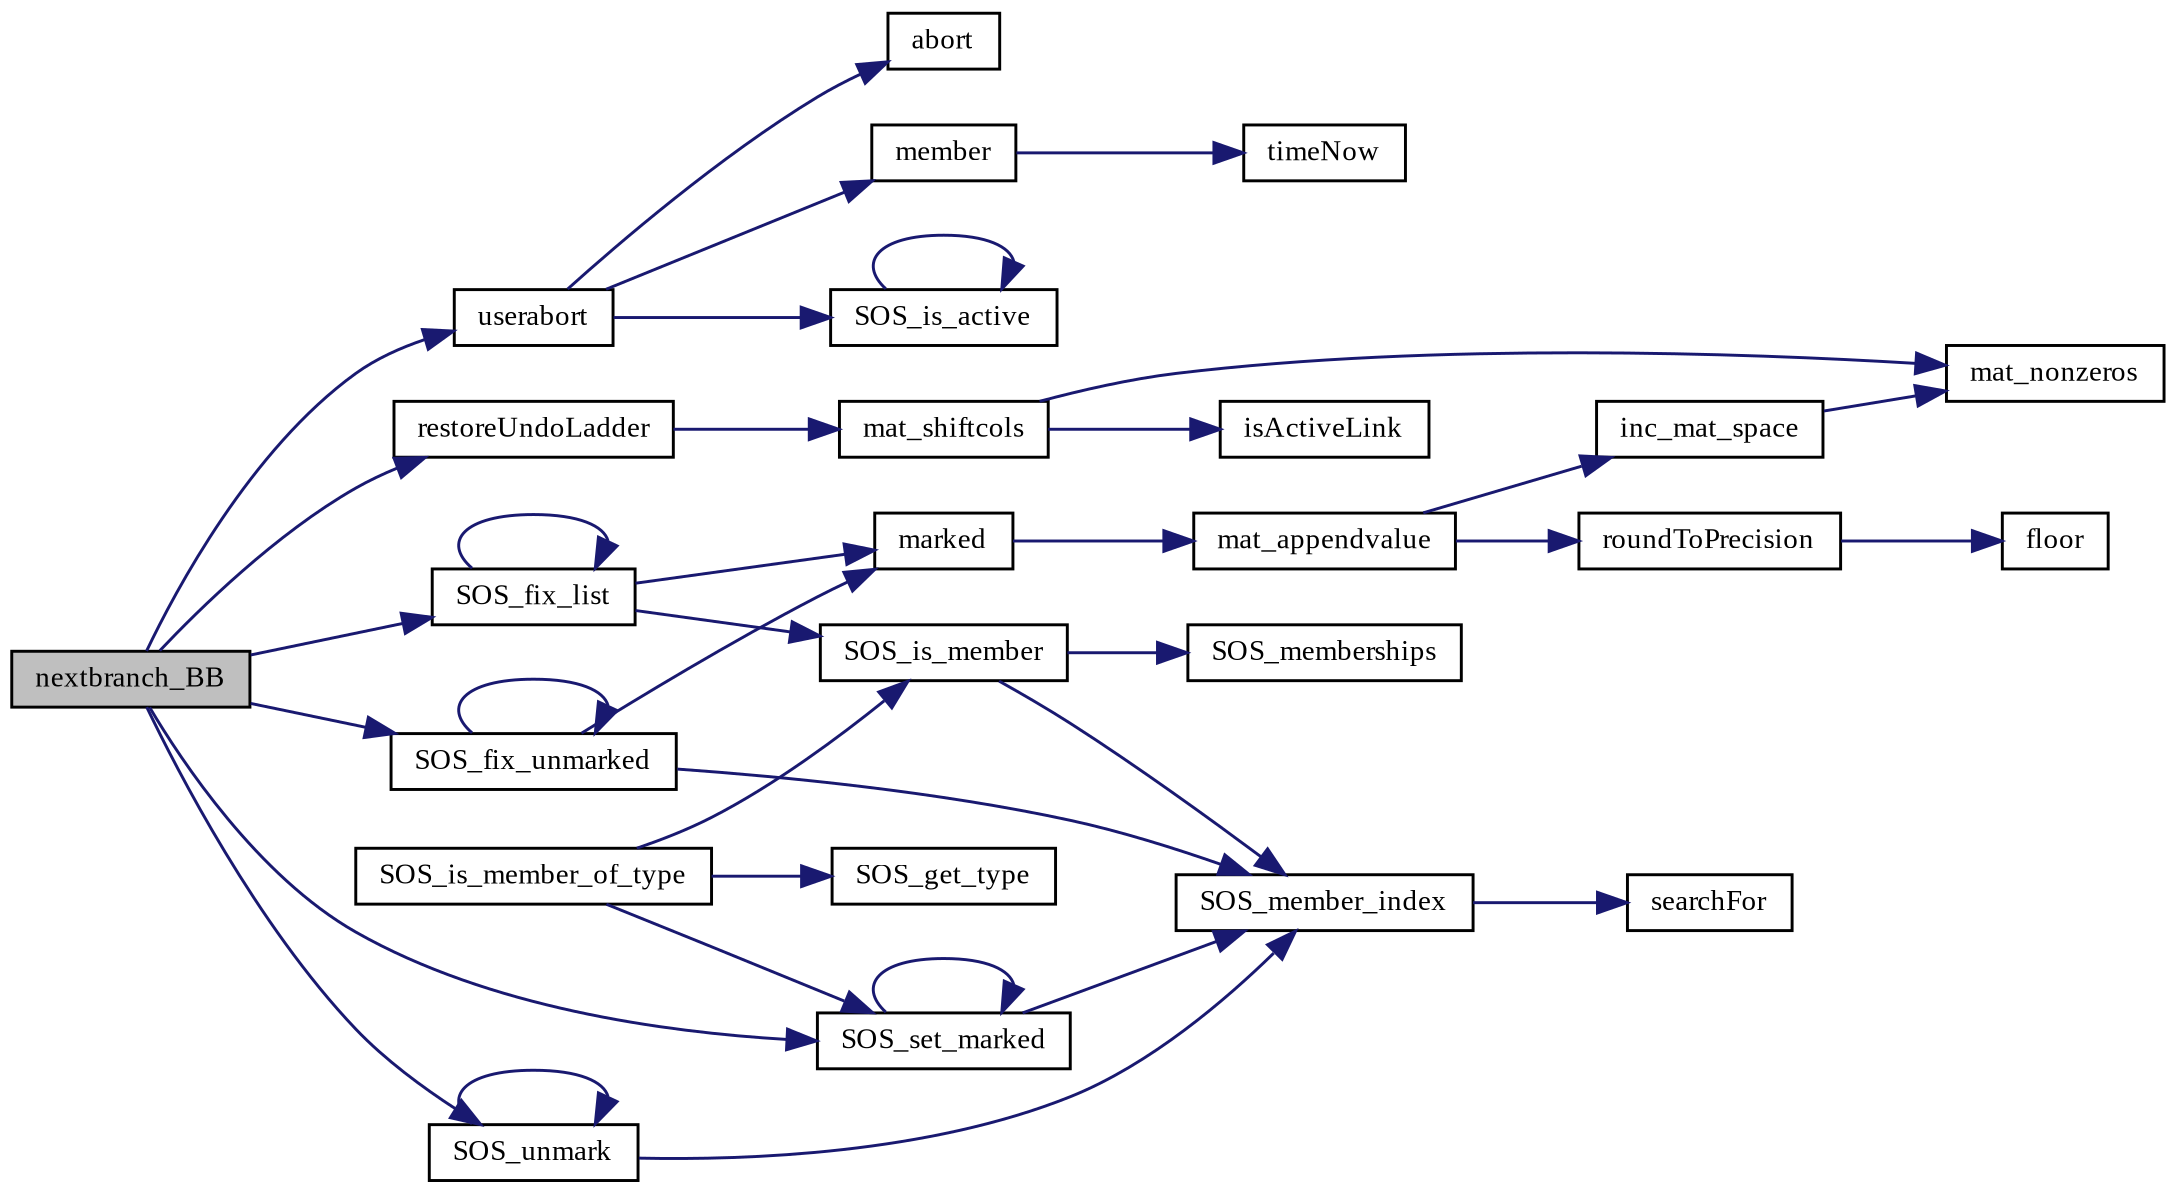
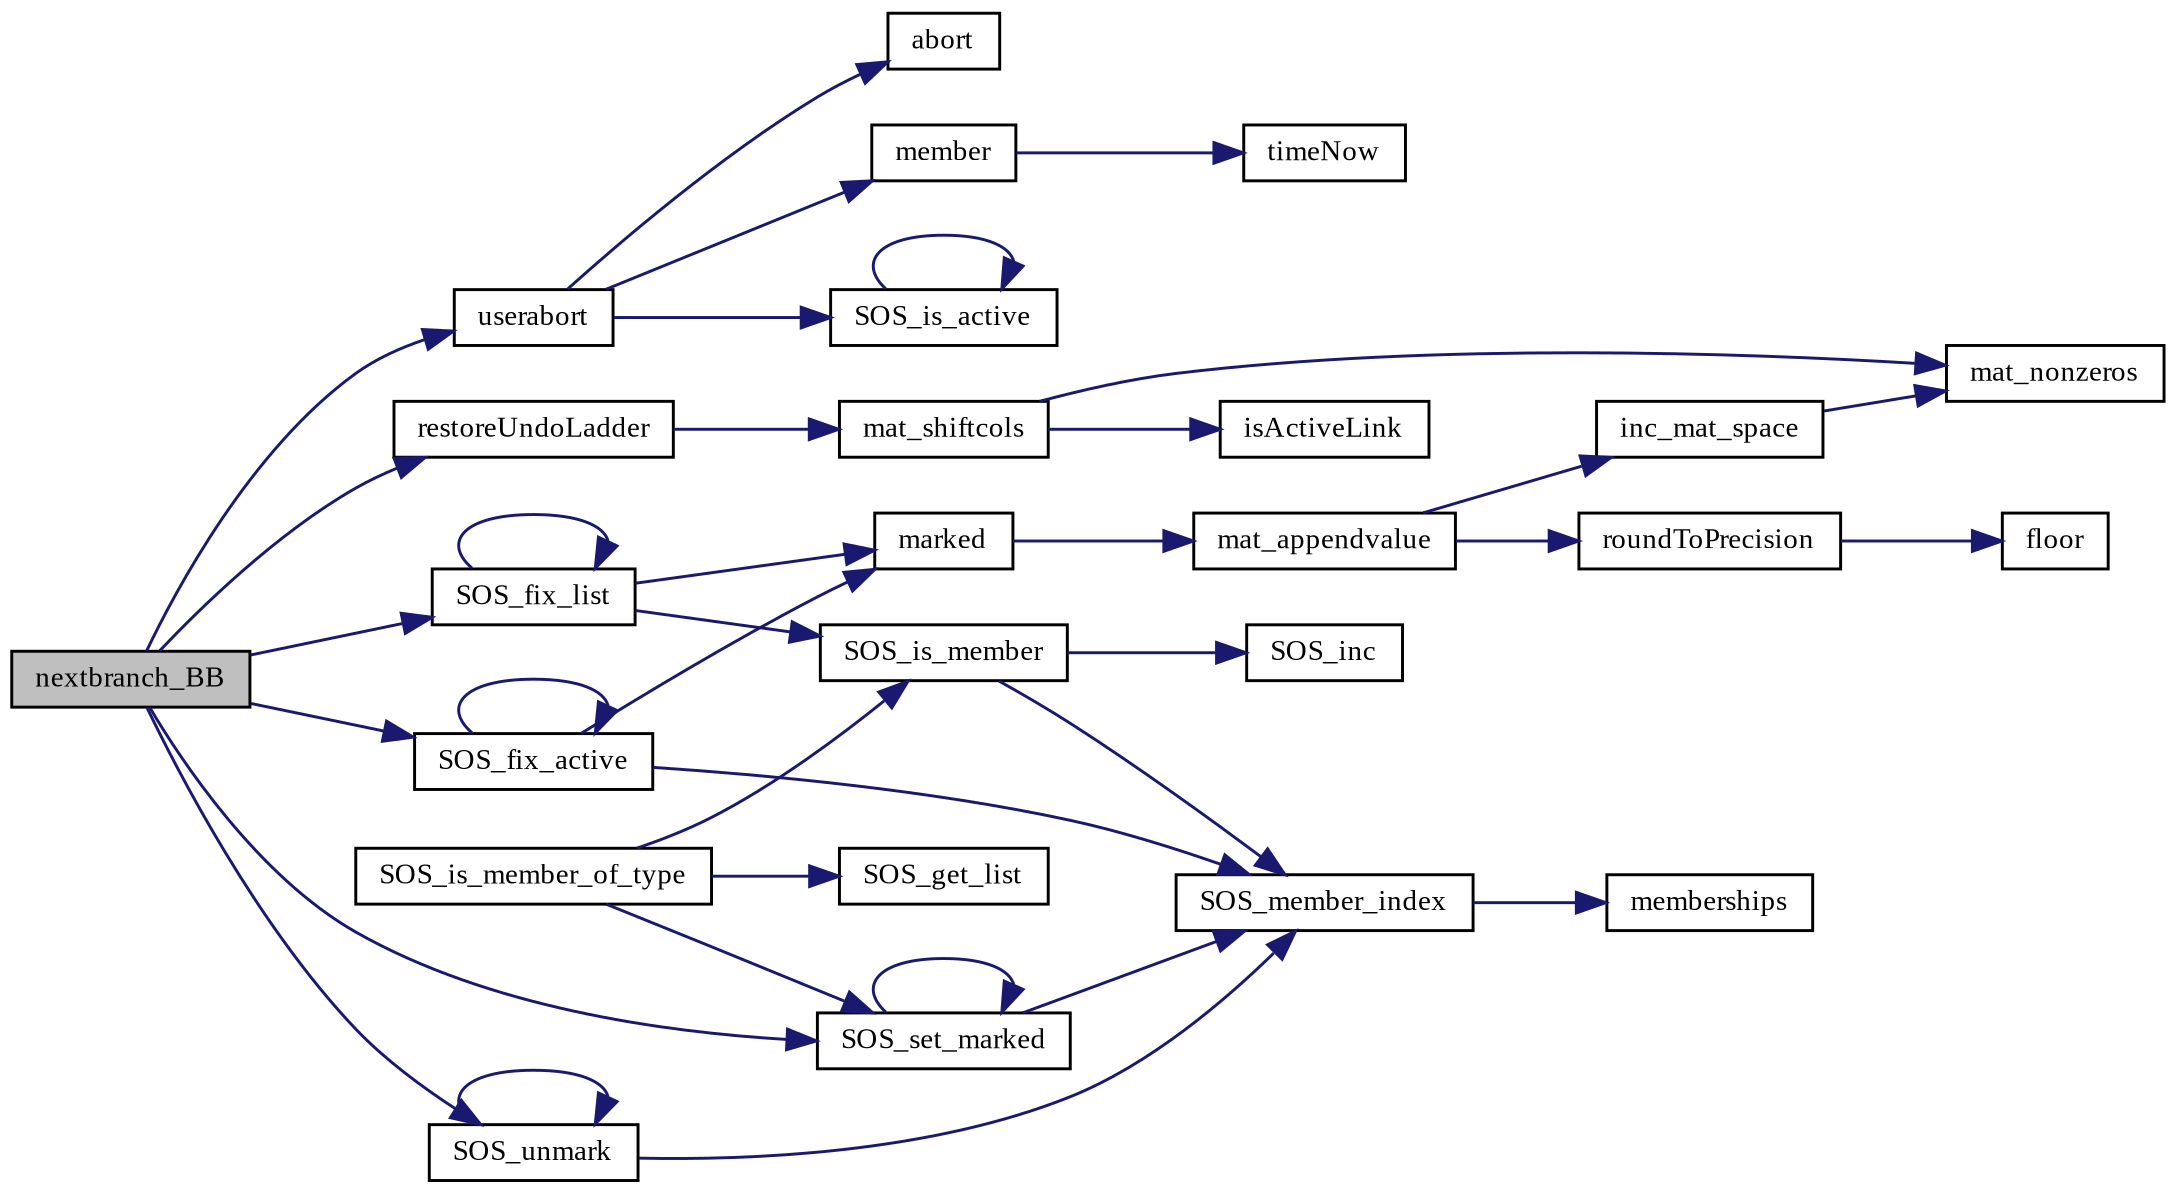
node "SOS_memberships": label "SOS_memberships" -> "SOS_inc"
node "SOS_fix_unmarked": label "SOS_fix_unmarked" -> "SOS_fix_active"
node "SOS_get_type": label "SOS_get_type" -> "SOS_get_list"
node "searchFor": label "searchFor" -> "memberships"
